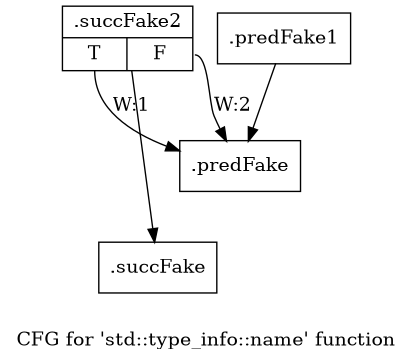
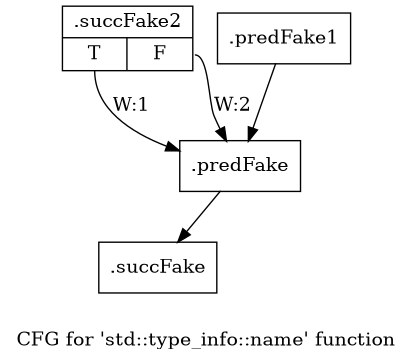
edge ".succFake2" -> ".succFake": now ".predFake" -> ".succFake"
